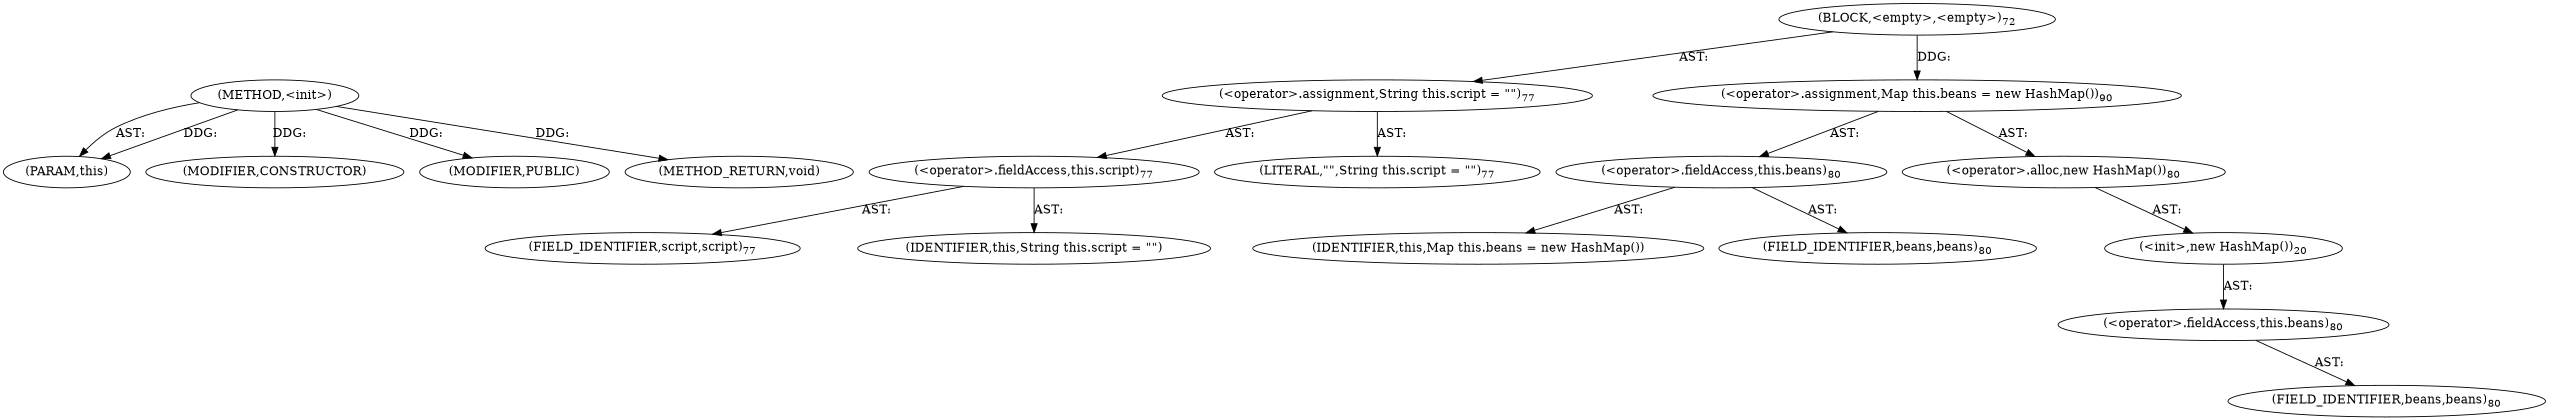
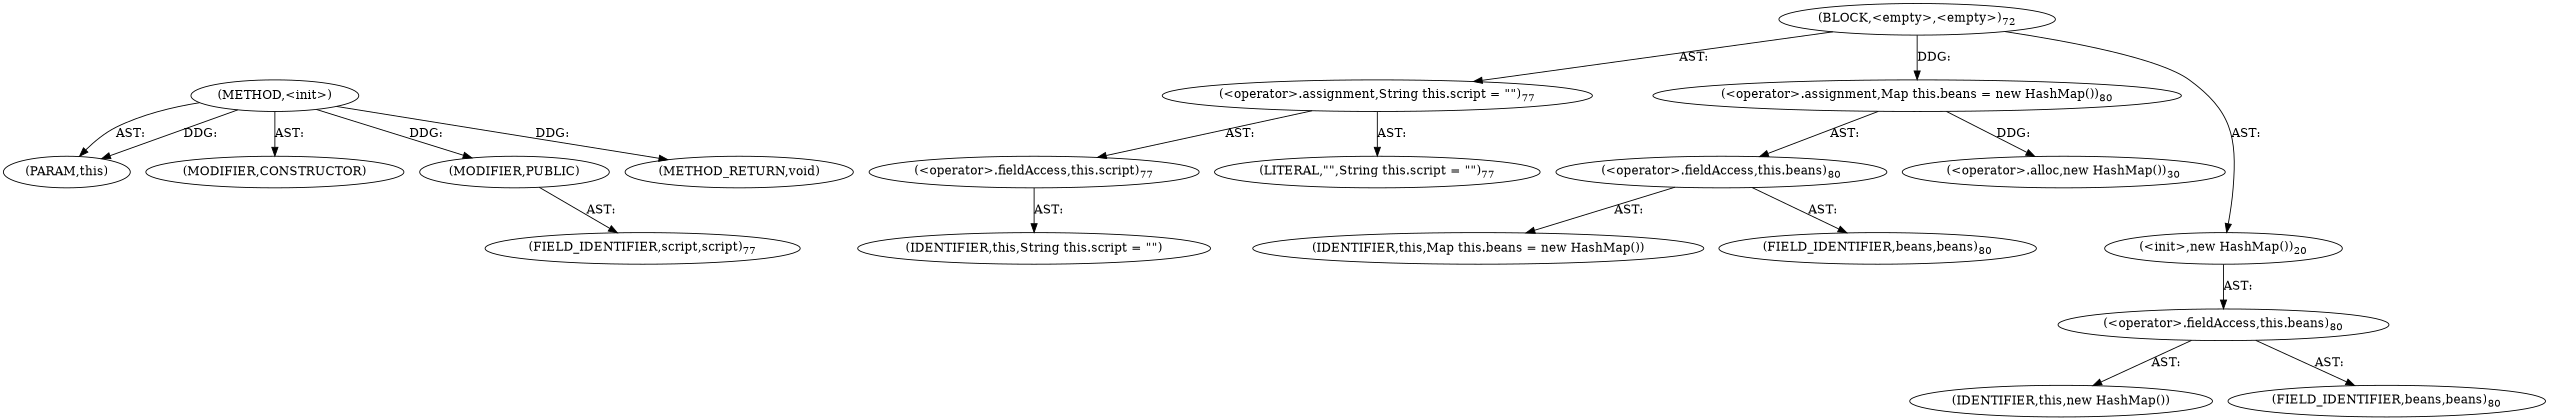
node "(<operator>.assignment,Map this.beans = new HashMap())": text "90" -> "80"
edge "(METHOD,<init>)" -> "(MODIFIER,CONSTRUCTOR)": label "DDG: " -> "AST: "
edge "(<operator>.assignment,Map this.beans = new HashMap())" -> "(<operator>.alloc,new HashMap())": label "AST: " -> "DDG: "
node "(<operator>.alloc,new HashMap())": text "80" -> "30"
edge "(<operator>.alloc,new HashMap())" -> "(<init>,new HashMap())": now "(BLOCK,<empty>,<empty>)" -> "(<init>,new HashMap())"
edge "(<operator>.fieldAccess,this.script)" -> "(FIELD_IDENTIFIER,script,script)": now "(MODIFIER,PUBLIC)" -> "(FIELD_IDENTIFIER,script,script)"
node "(IDENTIFIER,this,new HashMap())": added
